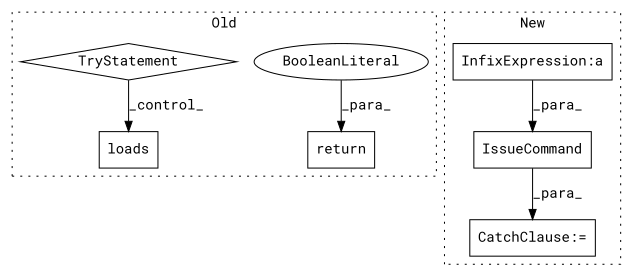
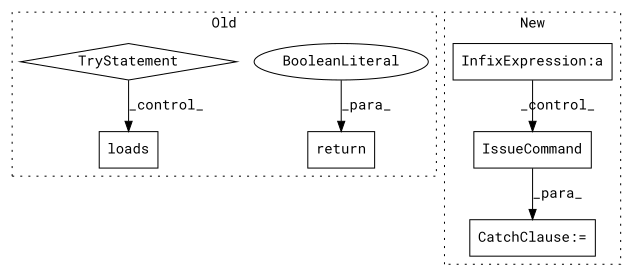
edge "InfixExpression:a" -> "IssueCommand": label "_para_" -> "_control_"
